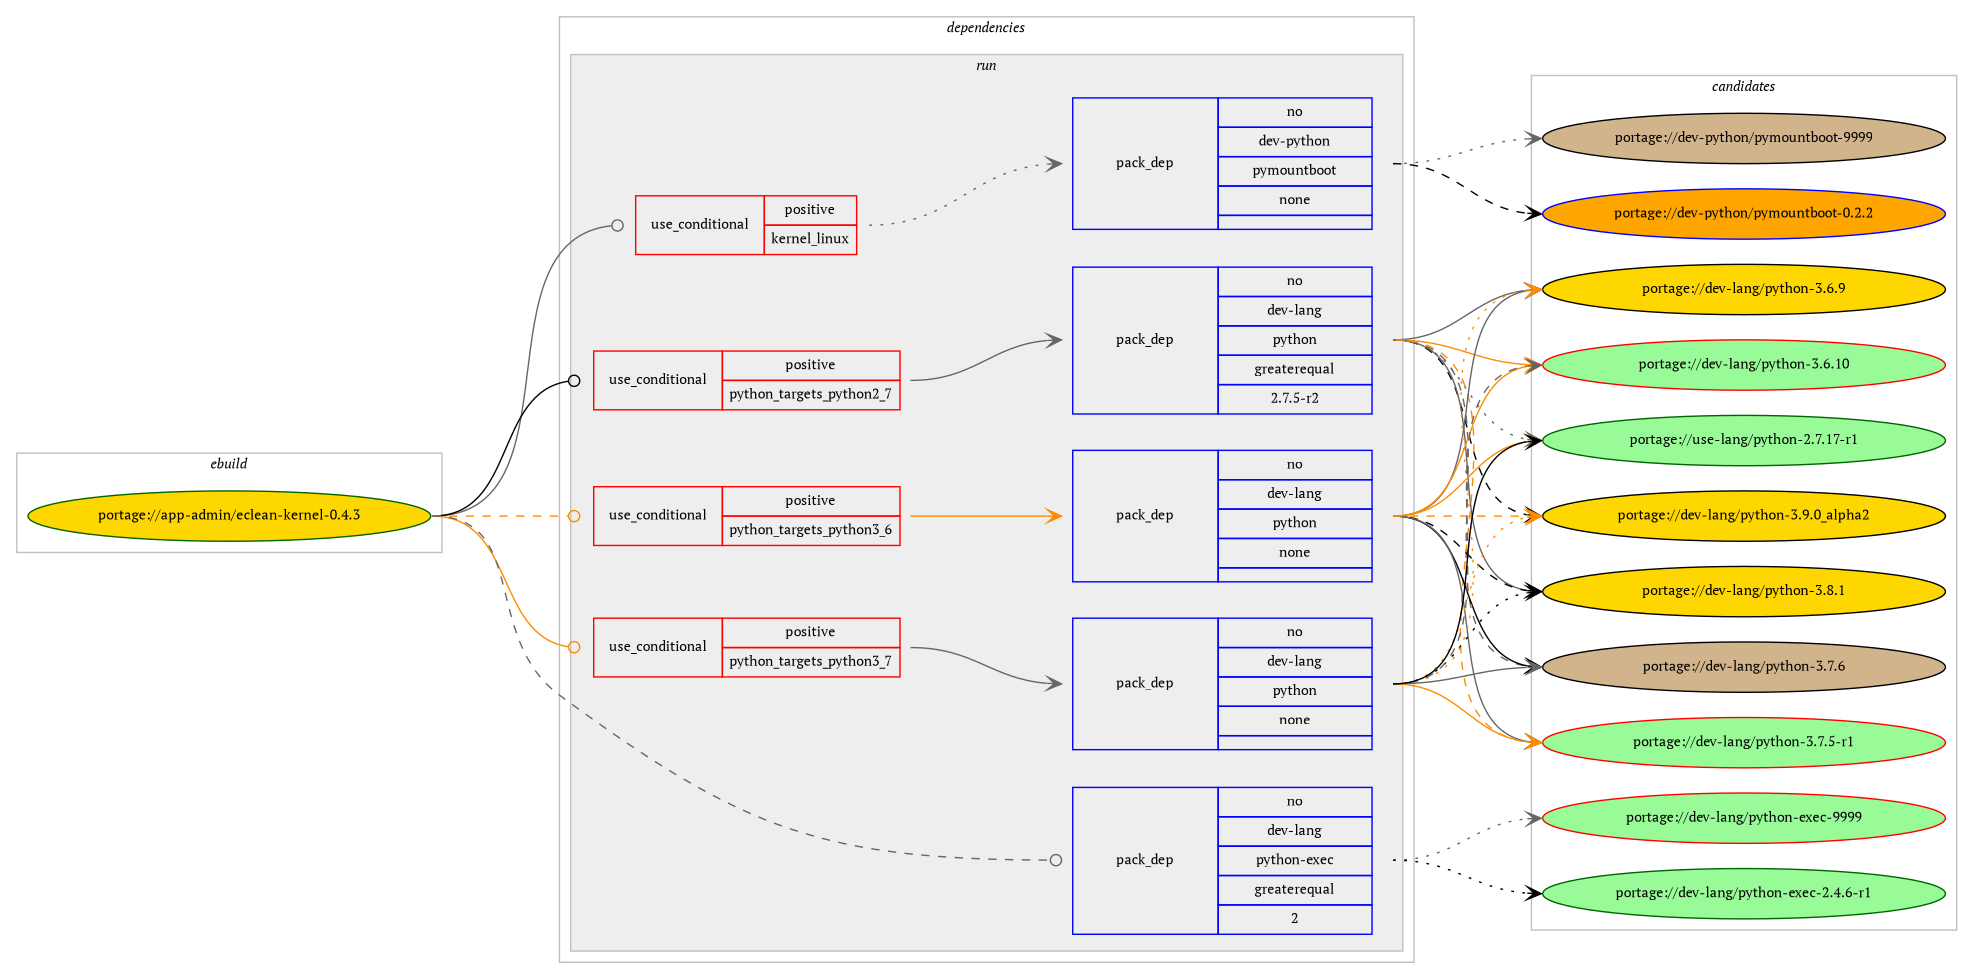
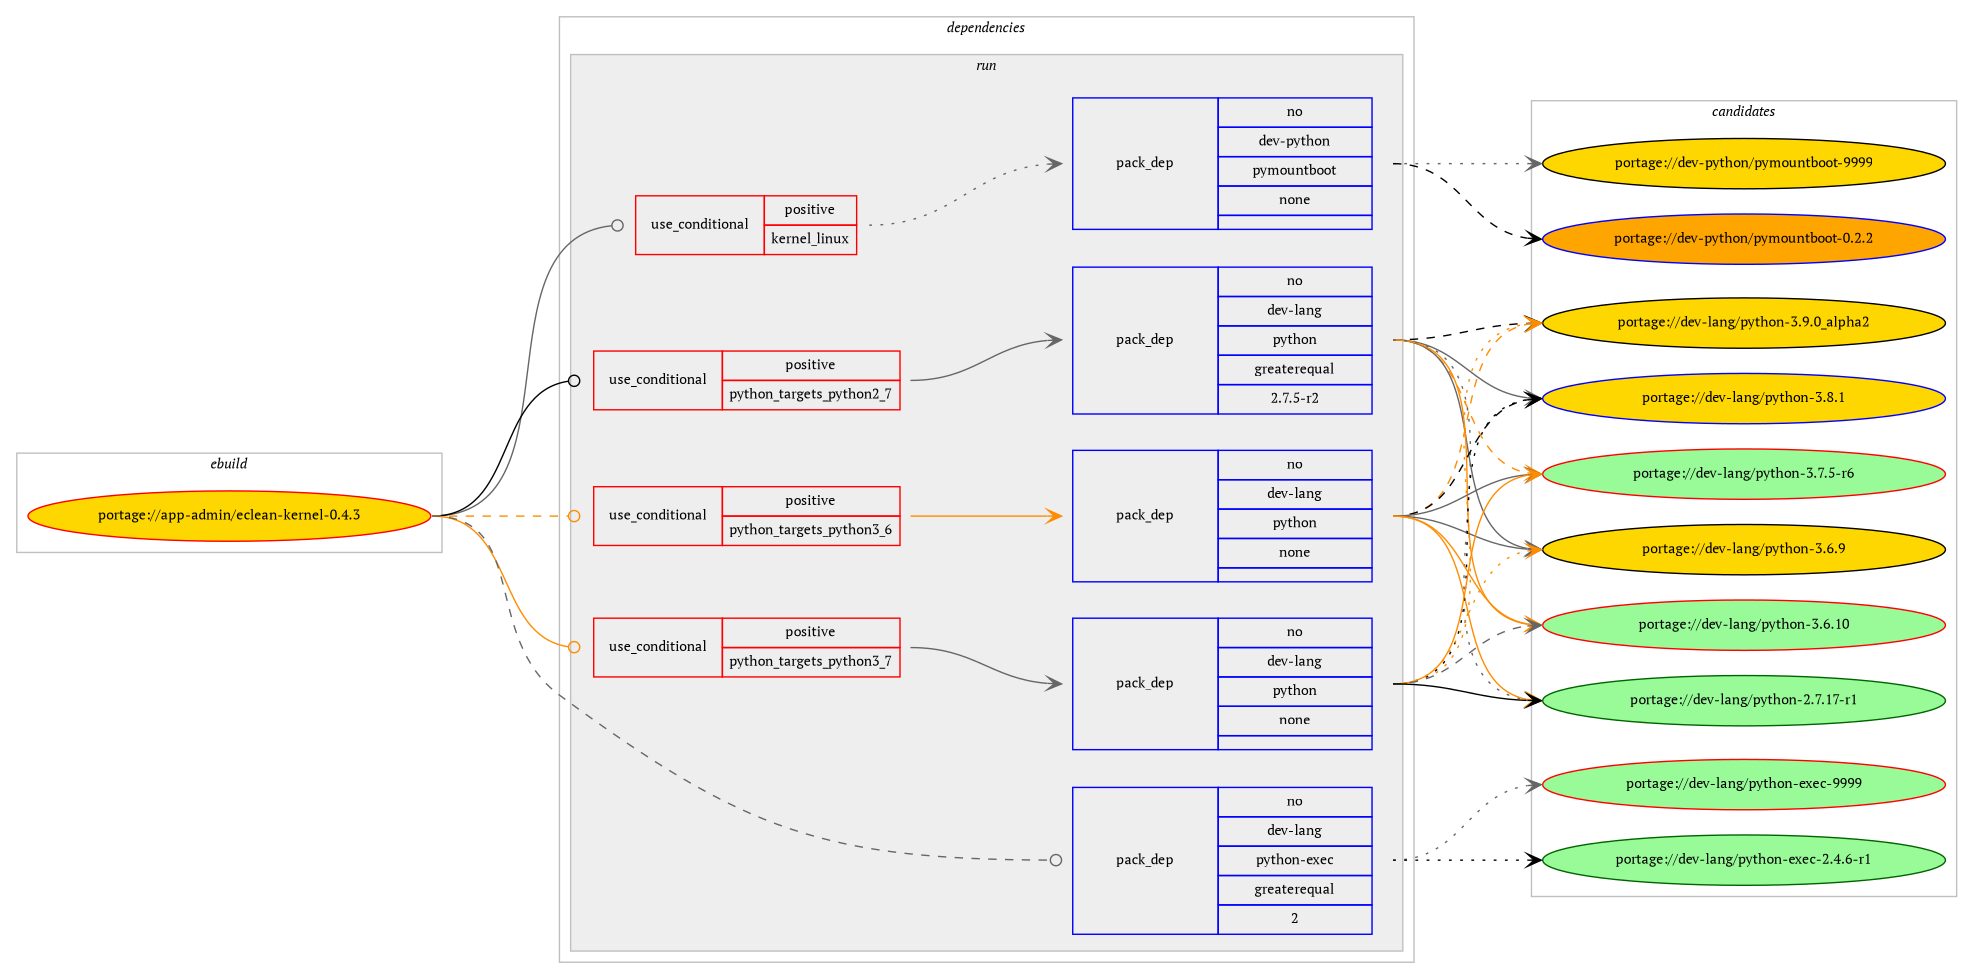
node "portage://dev-python/pymountboot-9999": fillcolor tan -> gold
node "portage://use-lang/python-2.7.17-r1": label "portage://use-lang/python-2.7.17-r1" -> "portage://dev-lang/python-2.7.17-r1"
node "portage://app-admin/eclean-kernel-0.4.3": color darkgreen -> red
node "portage://dev-lang/python-3.8.1": color black -> blue
node "portage://dev-lang/python-3.7.6": removed
node "portage://dev-lang/python-3.7.5-r1": label "portage://dev-lang/python-3.7.5-r1" -> "portage://dev-lang/python-3.7.5-r6"
